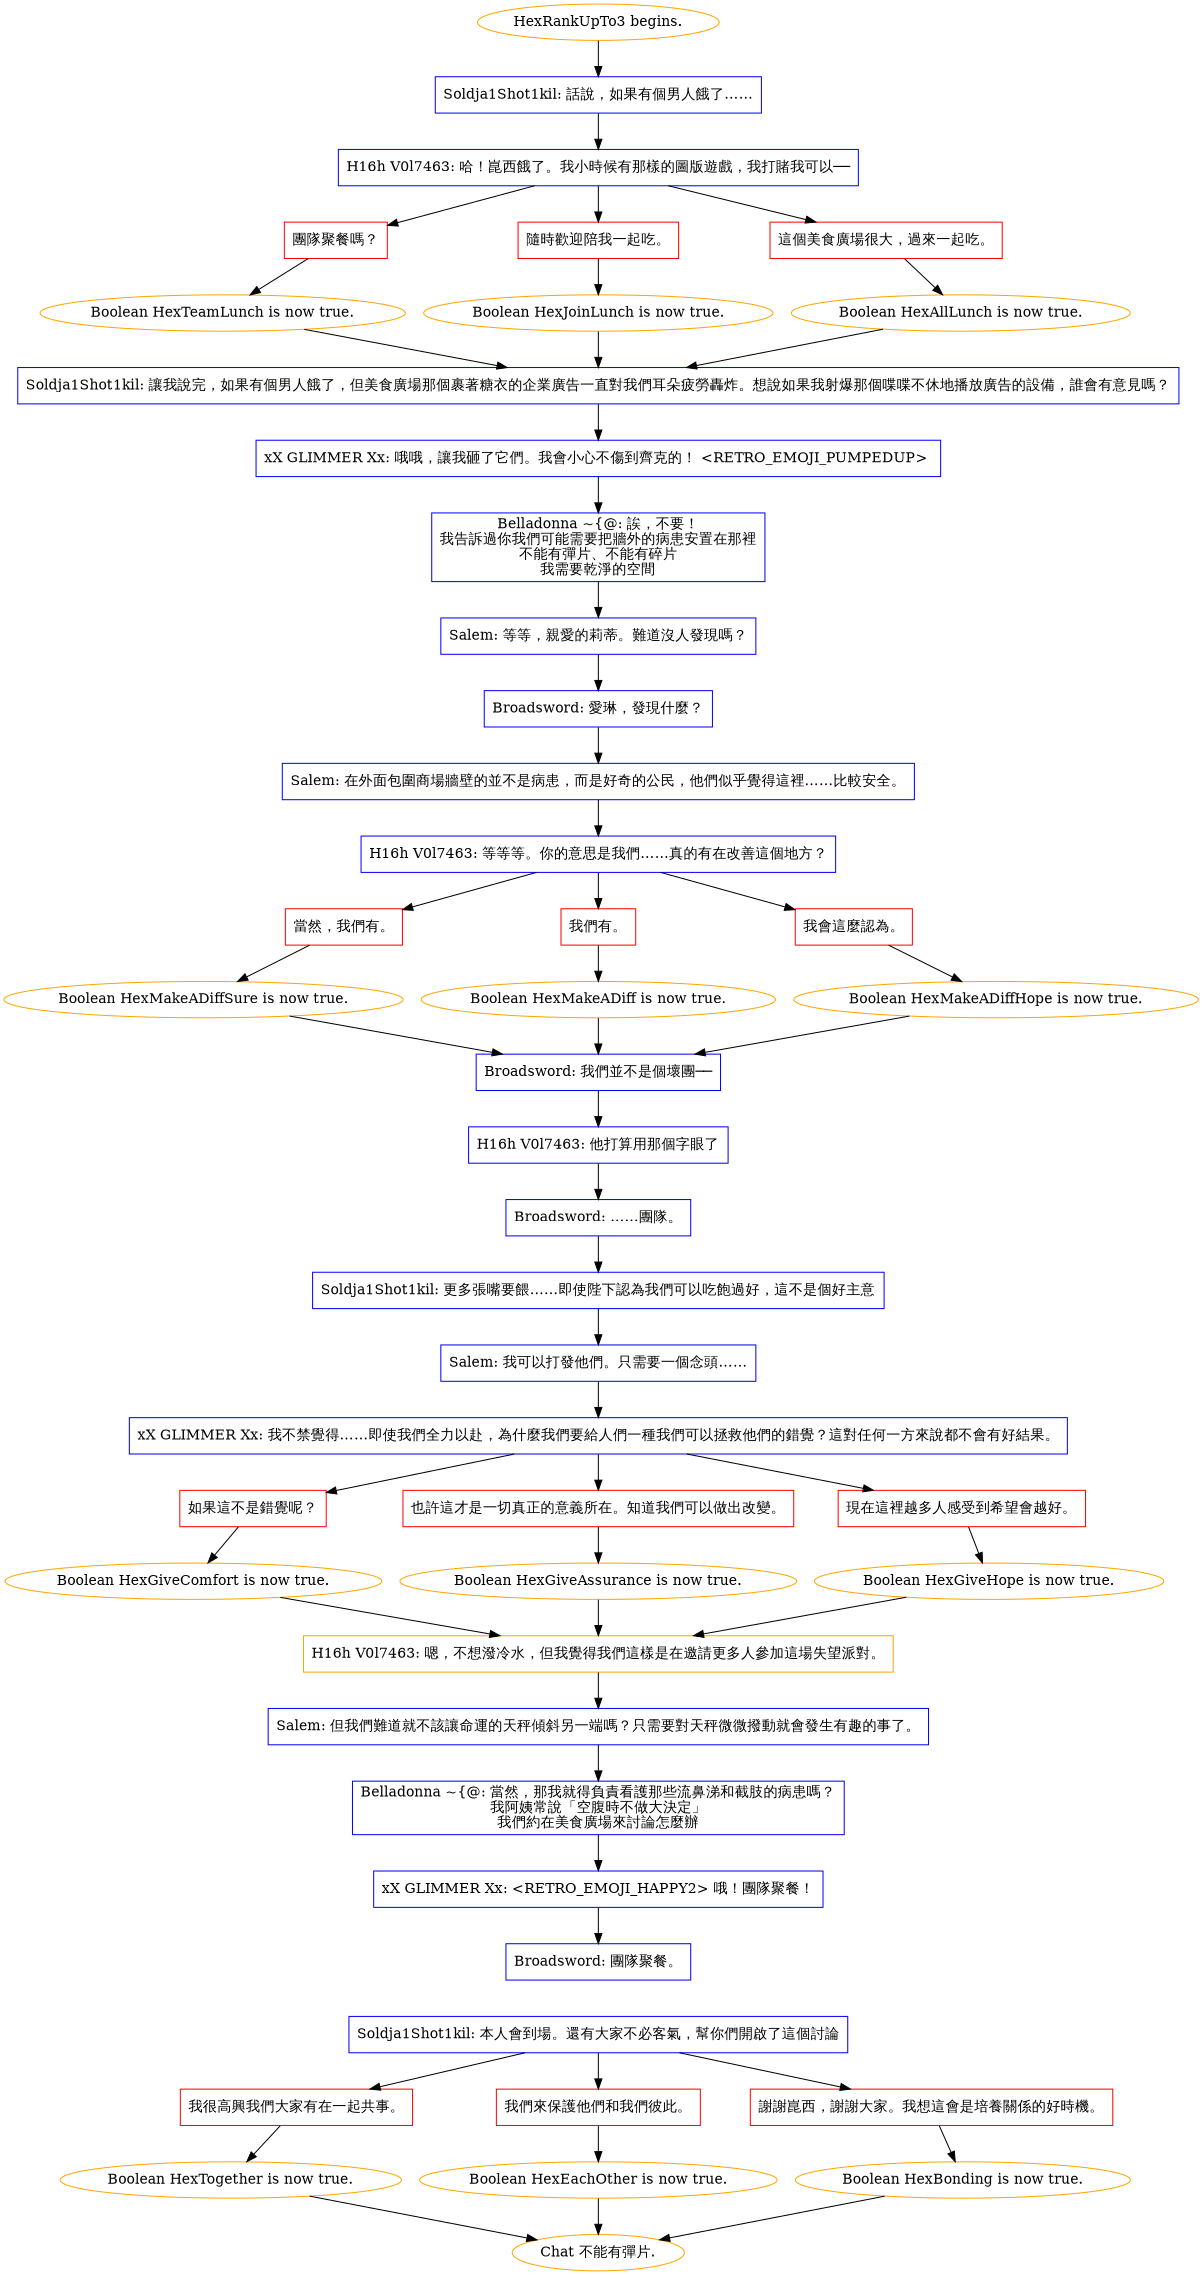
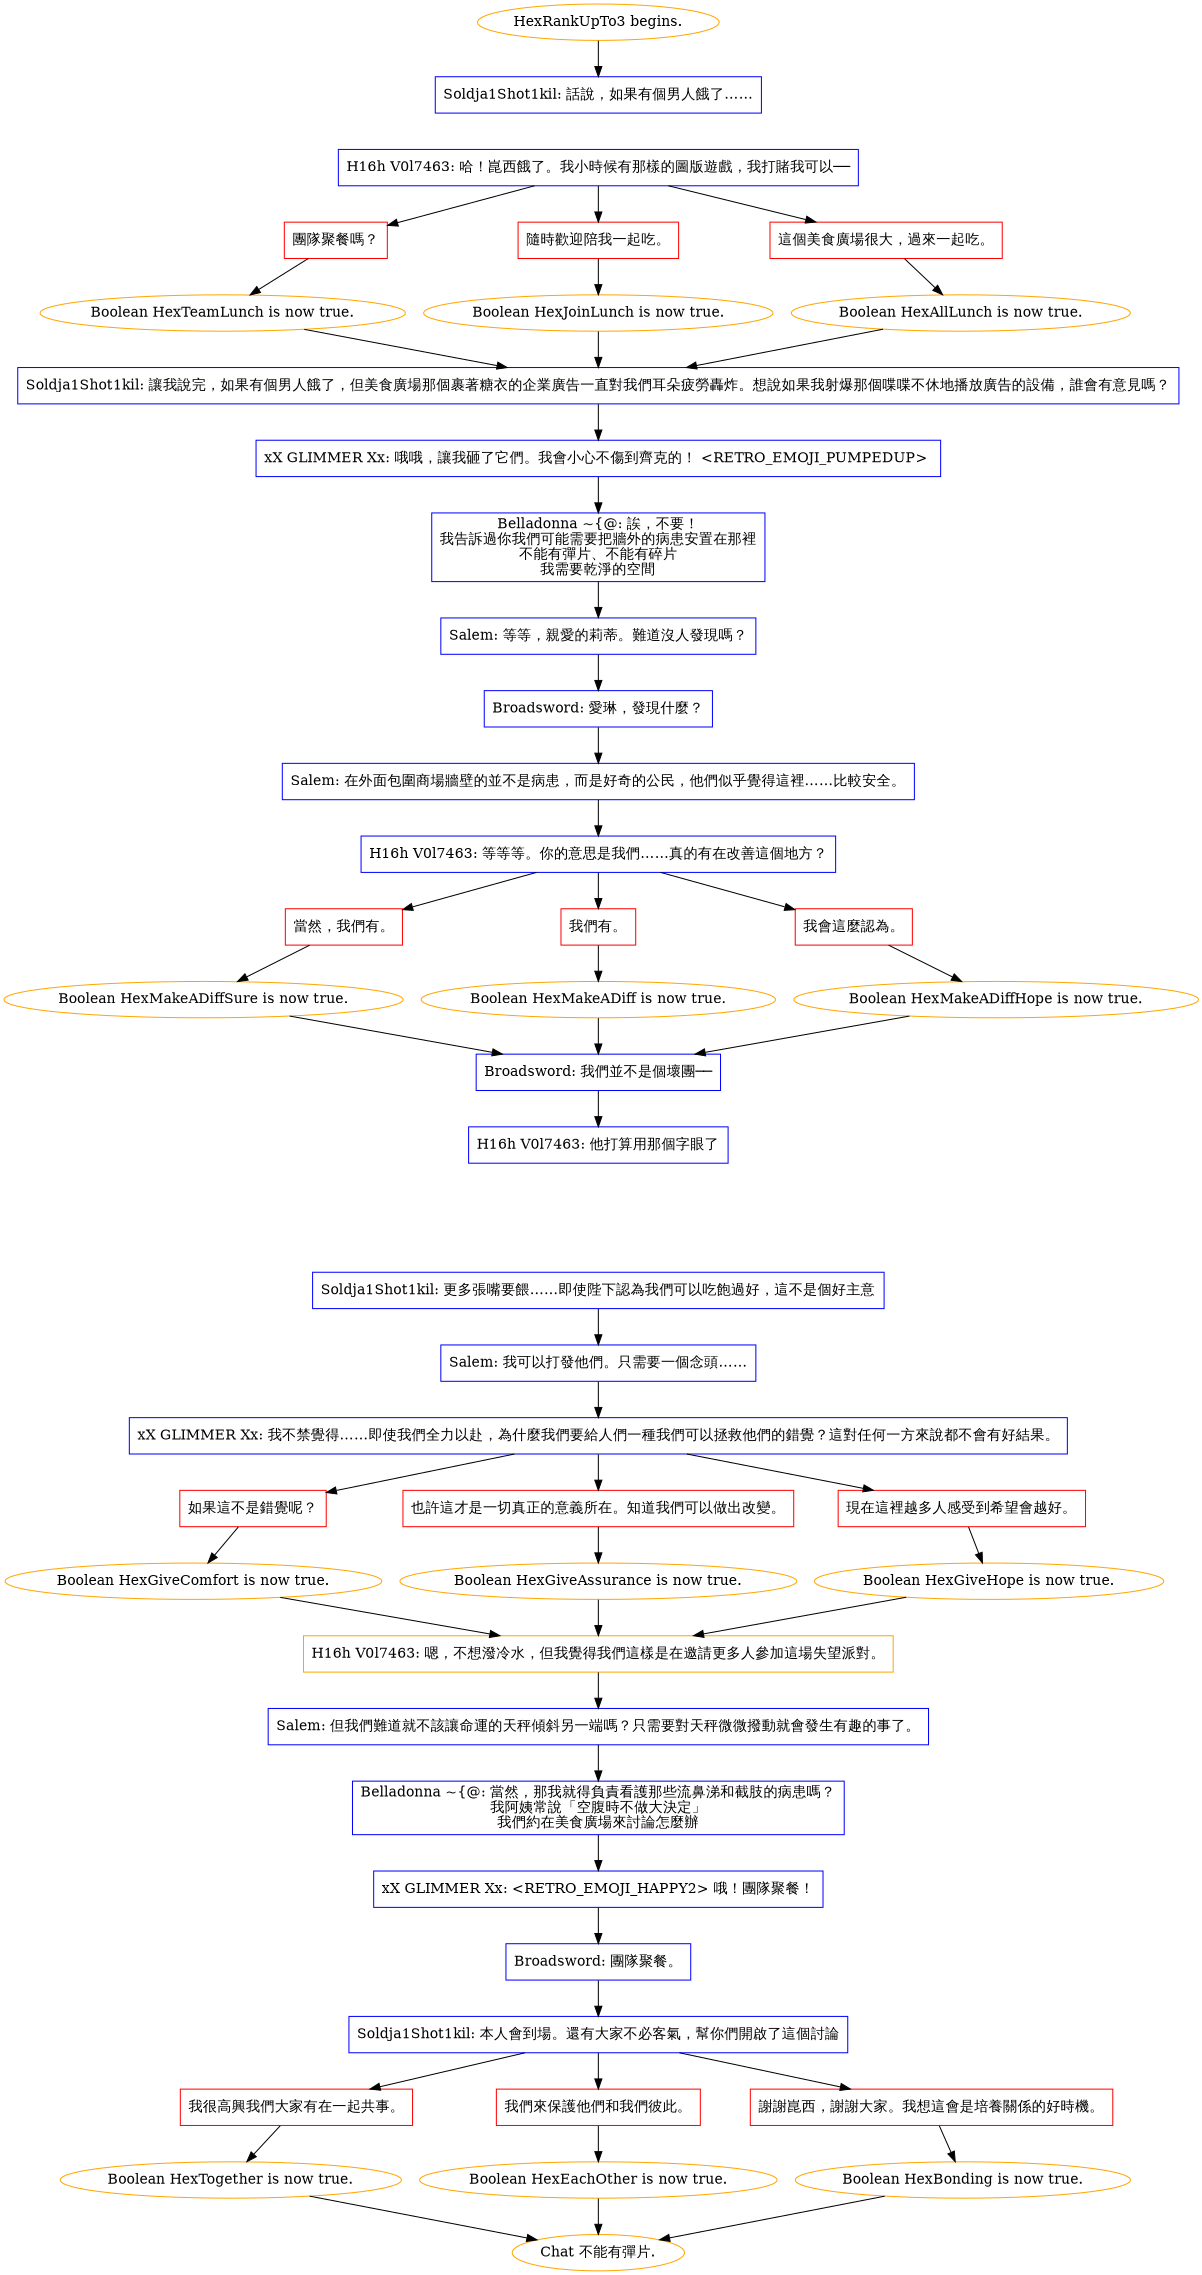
edge "Soldja1Shot1kil: 話說，如果有個男人餓了……" -> "H16h V0l7463: 哈！崑西餓了。我小時候有那樣的圖版遊戲，我打賭我可以──": removed
node "Broadsword: ……團隊。": removed
edge "Broadsword: 團隊聚餐。" -> "Soldja1Shot1kil: 本人會到場。還有大家不必客氣，幫你們開啟了這個討論": added
